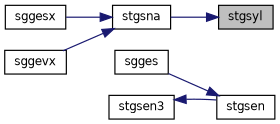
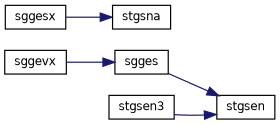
node "stgsyl": removed
edge "sggevx" -> "stgsna": now "sggevx" -> "sgges"
edge "stgsen" -> "stgsen3": reversed
